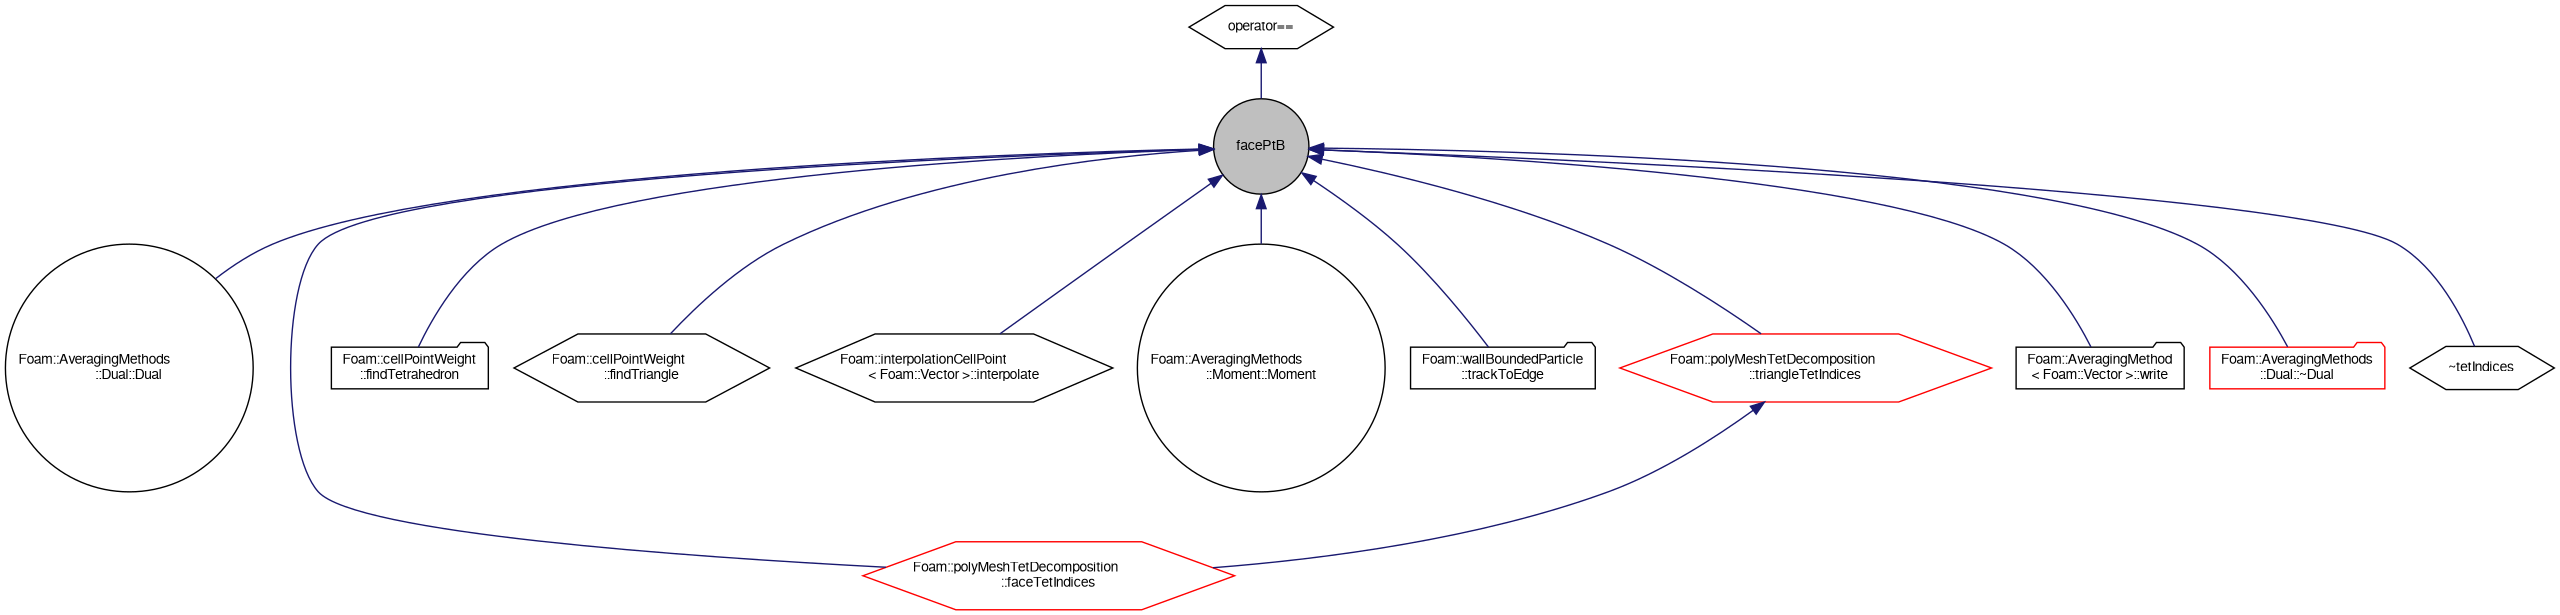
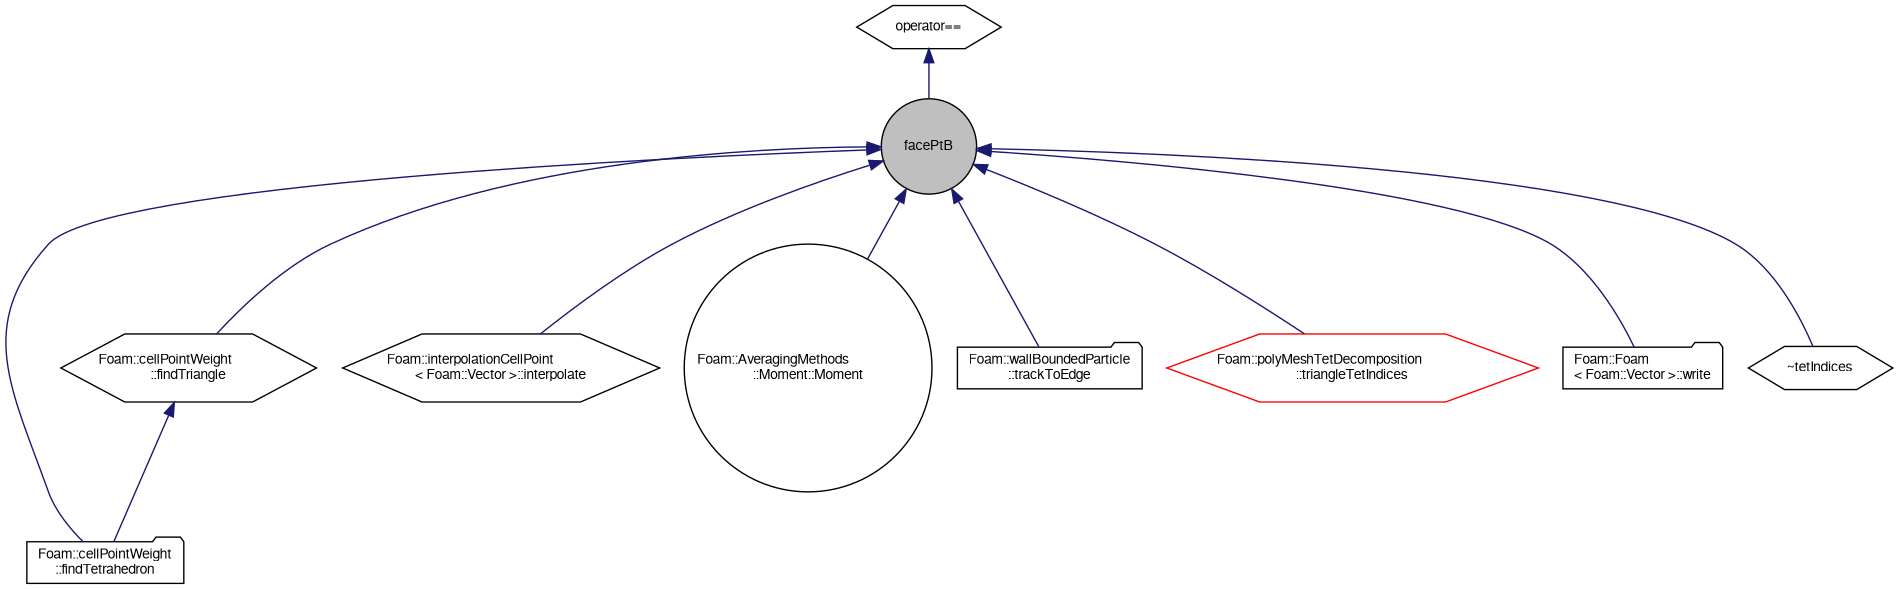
node "Foam::AveragingMethods ::Dual::Dual": removed
node "Foam::AveragingMethod < Foam::Vector >::write": label "Foam::AveragingMethod < Foam::Vector >::write" -> "Foam::Foam < Foam::Vector >::write"
node "Foam::AveragingMethods ::Dual::~Dual": removed
edge "Foam::cellPointWeight ::findTetrahedron" -> "Foam::cellPointWeight ::findTriangle": added
node "Foam::polyMeshTetDecomposition ::faceTetIndices": removed
